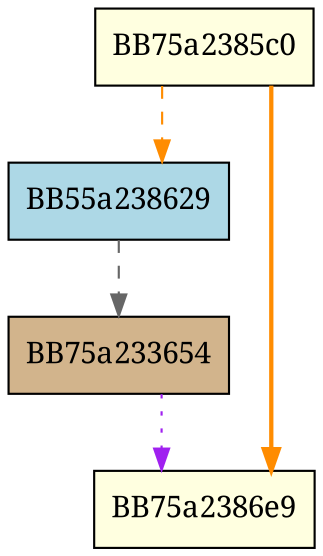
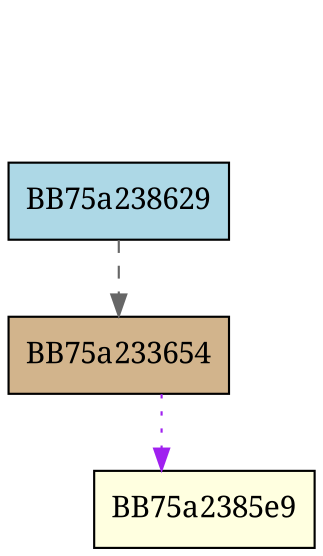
node "BB75a2385c0": removed
node "BB55a238629": label "BB55a238629" -> "BB75a238629"
node "BB75a2386e9": label "BB75a2386e9" -> "BB75a2385e9"
